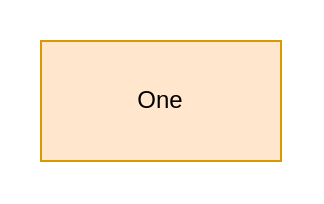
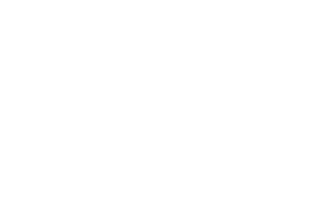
node "One": removed
